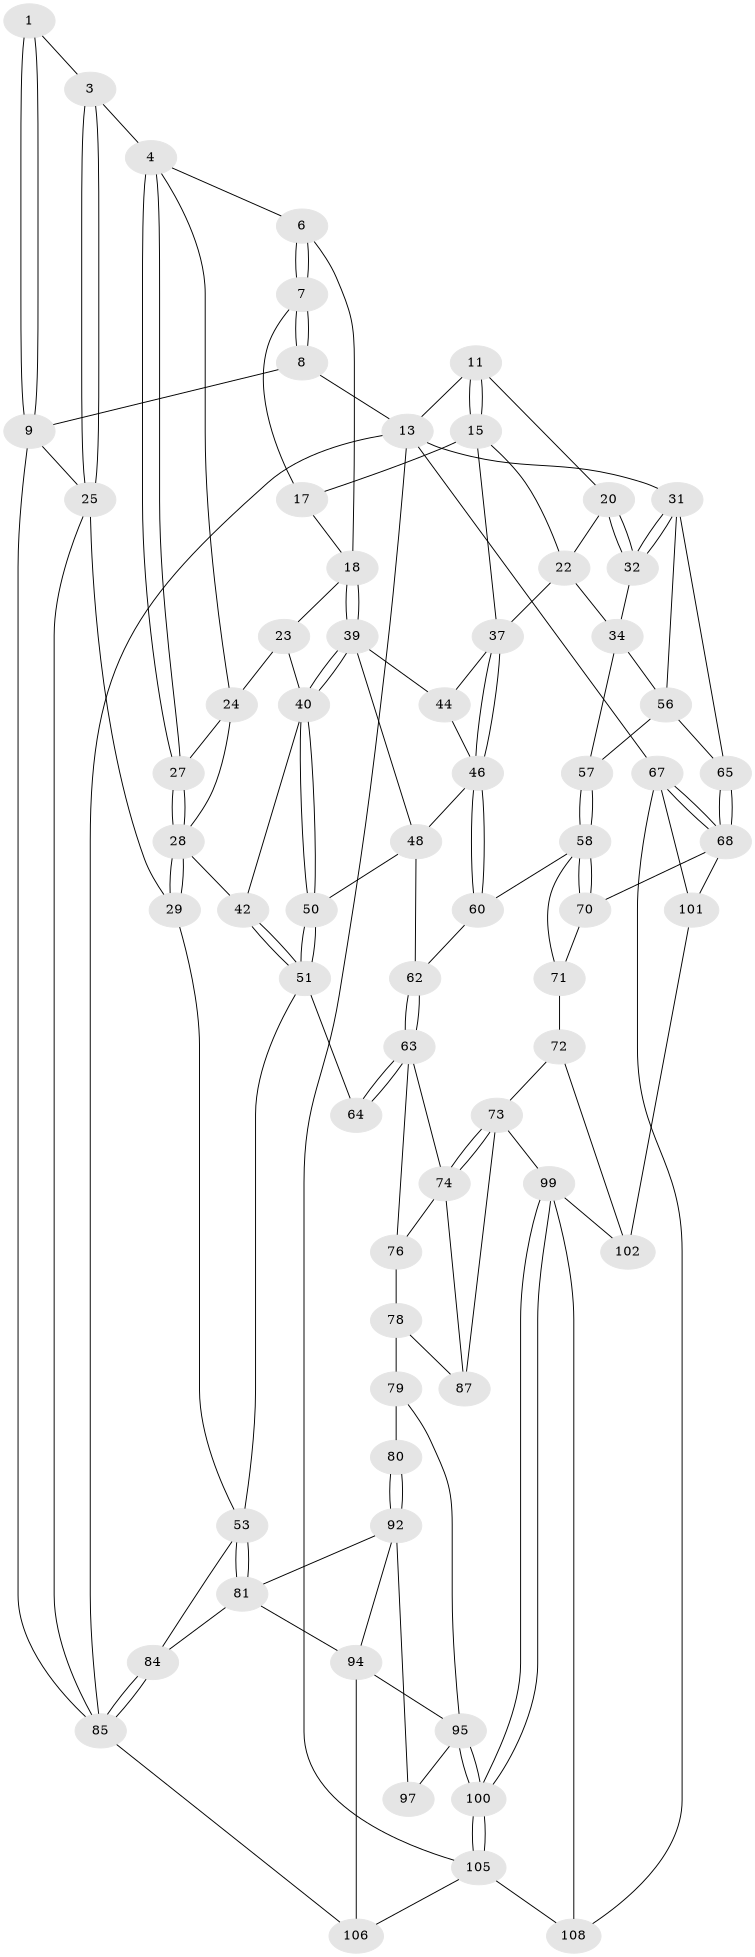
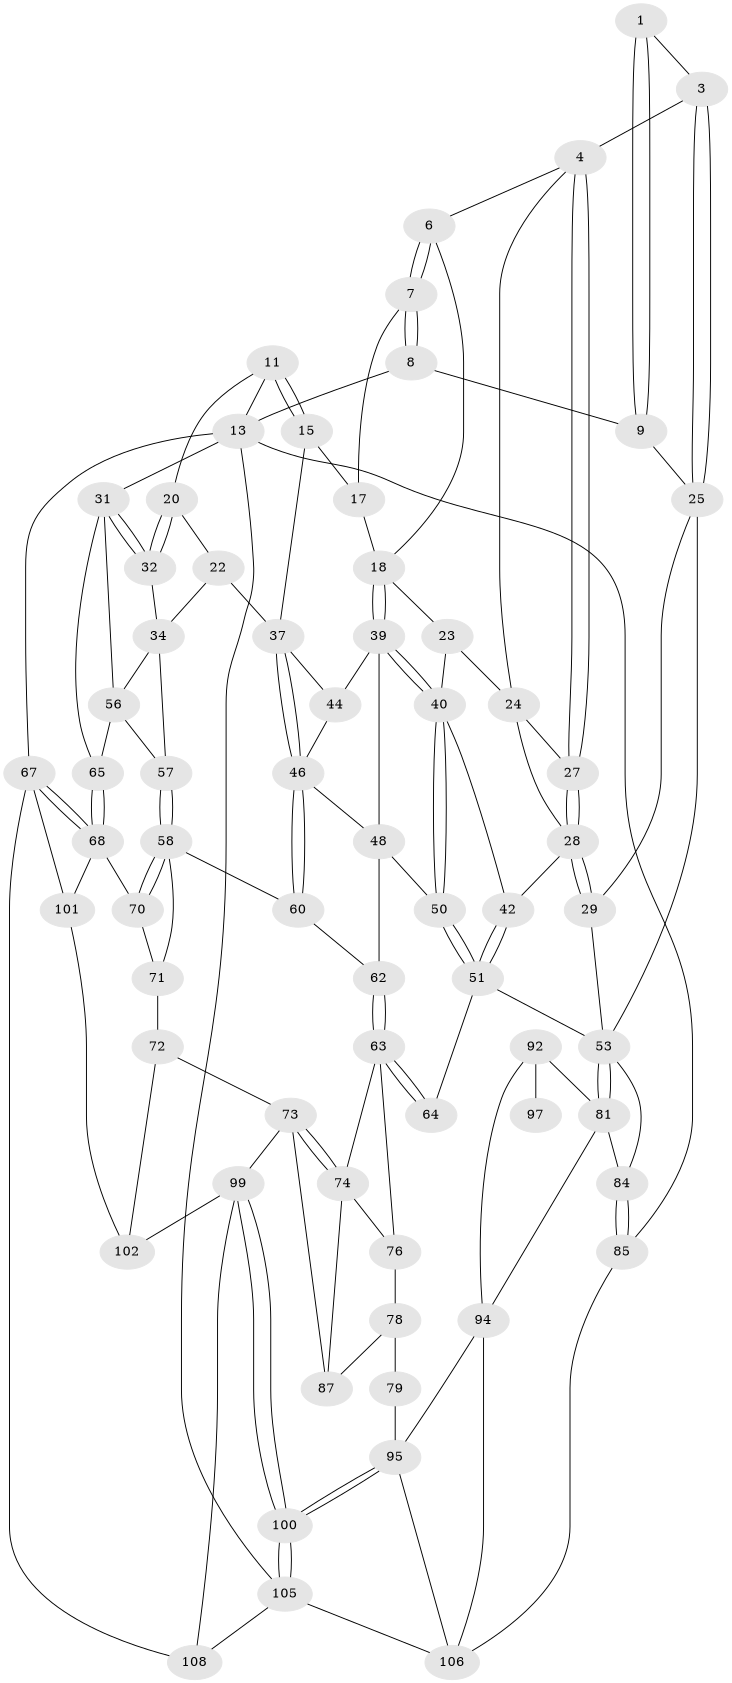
edge "15" -- "22": removed
edge "9" -- "85": removed
edge "25" -- "85": now "25" -- "53"
node "80": removed
edge "95" -- "97": now "95" -- "106"
